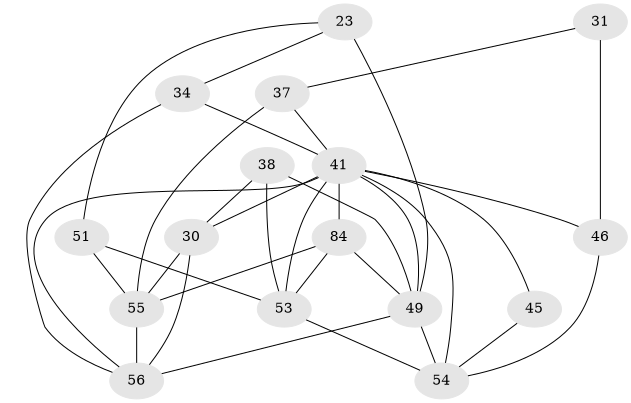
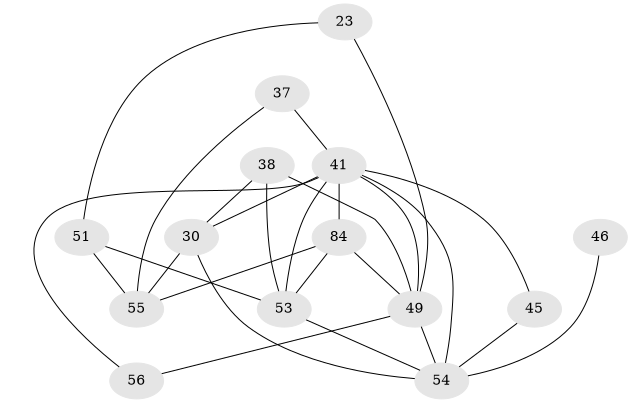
node "31": removed
node "34": removed
edge "41" -- "46": removed
edge "30" -- "56": now "30" -- "54"
edge "55" -- "56": removed
